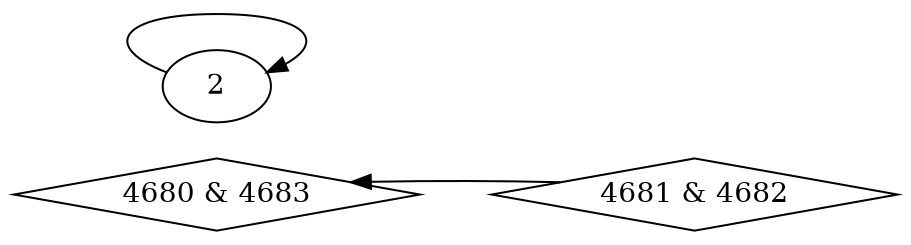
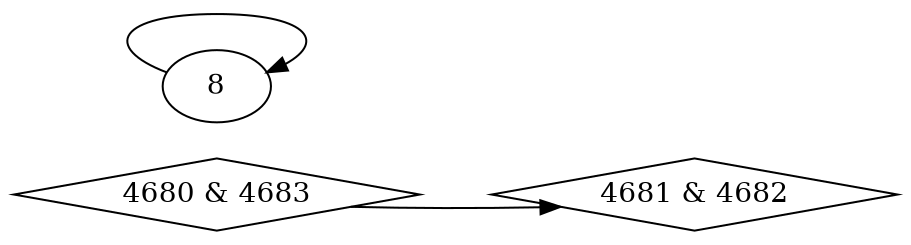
node "2": label "2" -> "8"
edge "4681 & 4682" -> "4680 & 4683": reversed
